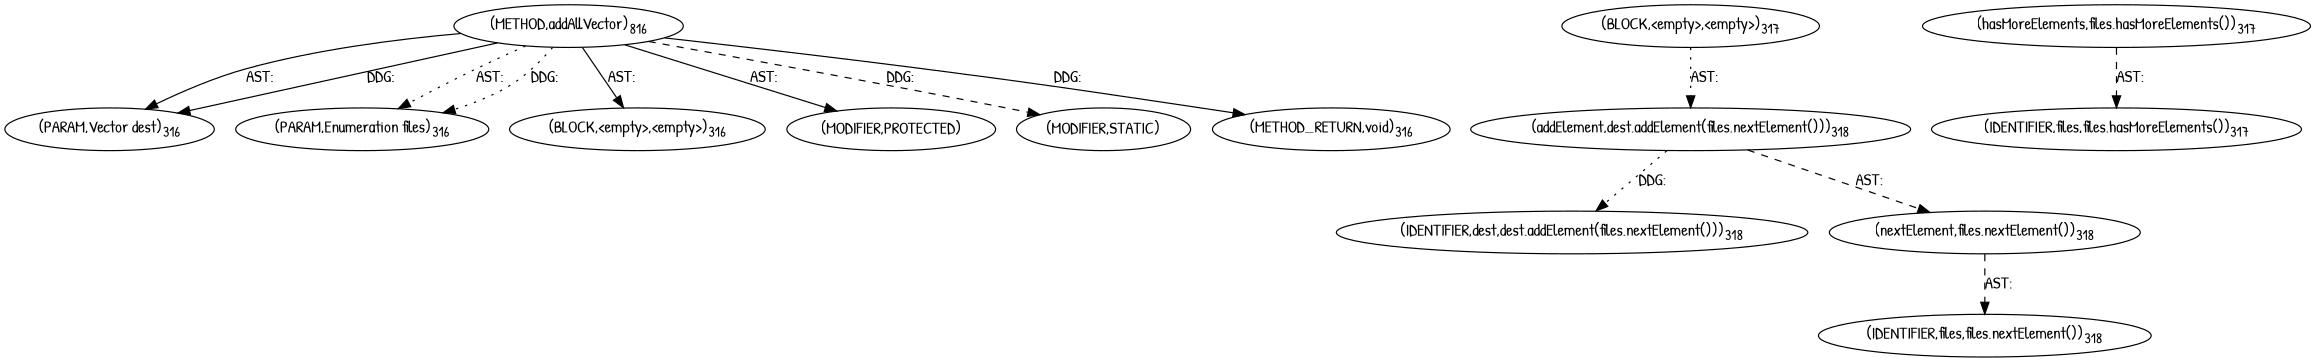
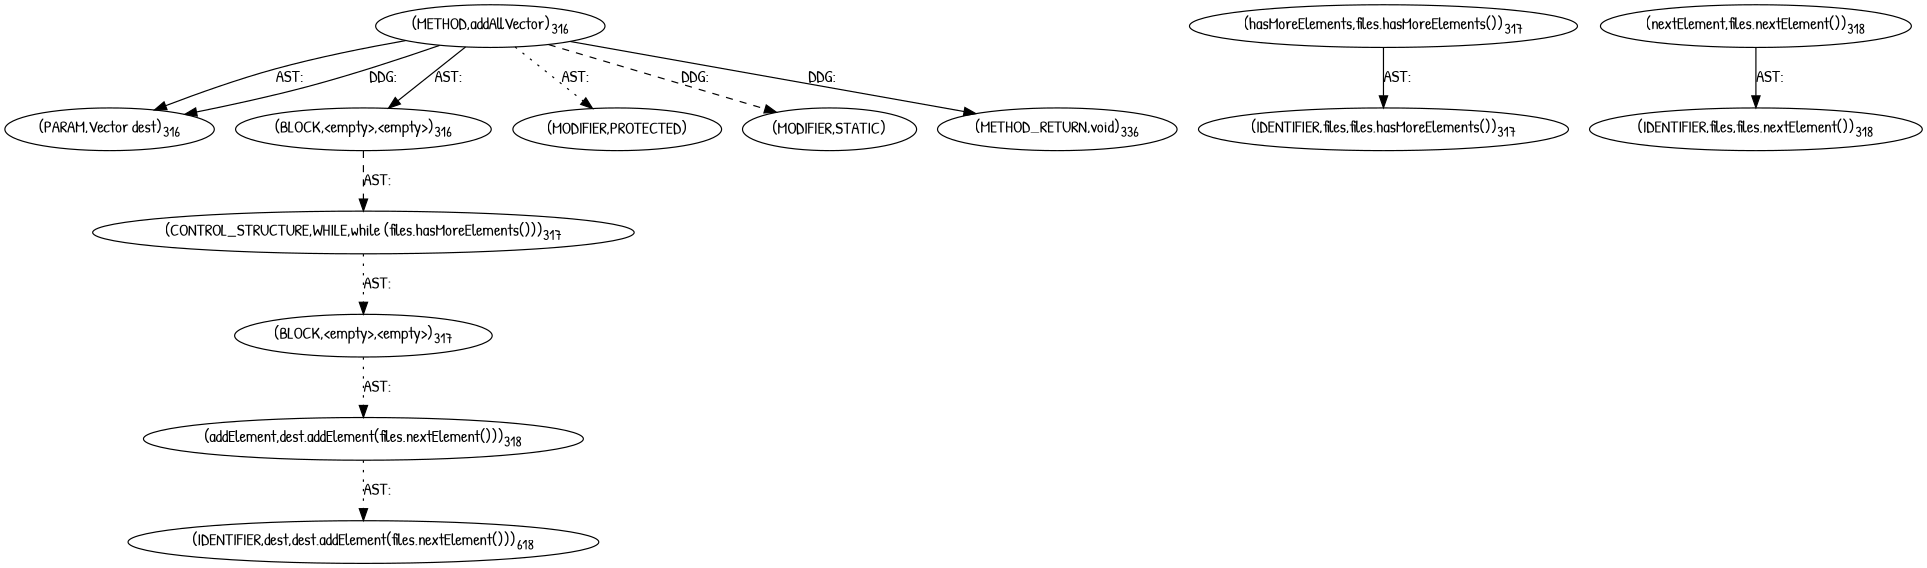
node "(METHOD,addAllVector)": text "816" -> "316"
edge "(hasMoreElements,files.hasMoreElements())" -> "(IDENTIFIER,files,files.hasMoreElements())": style dashed -> solid
edge "(METHOD,addAllVector)" -> "(MODIFIER,PROTECTED)": style solid -> dotted
node "(METHOD_RETURN,void)": text "316" -> "336"
node "(PARAM,Enumeration files)": removed
edge "(addElement,dest.addElement(files.nextElement()))" -> "(nextElement,files.nextElement())": removed, label "AST:"
edge "(addElement,dest.addElement(files.nextElement()))" -> "(IDENTIFIER,dest,dest.addElement(files.nextElement()))": label "DDG: " -> "AST: "
node "(IDENTIFIER,dest,dest.addElement(files.nextElement()))": text "318" -> "618"
node "(CONTROL_STRUCTURE,WHILE,while (files.hasMoreElements()))": added
edge "(nextElement,files.nextElement())" -> "(IDENTIFIER,files,files.nextElement())": style dashed -> solid
